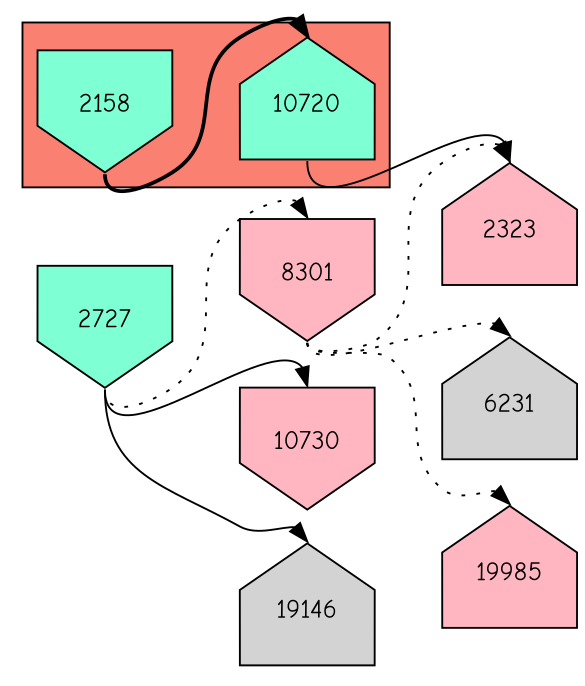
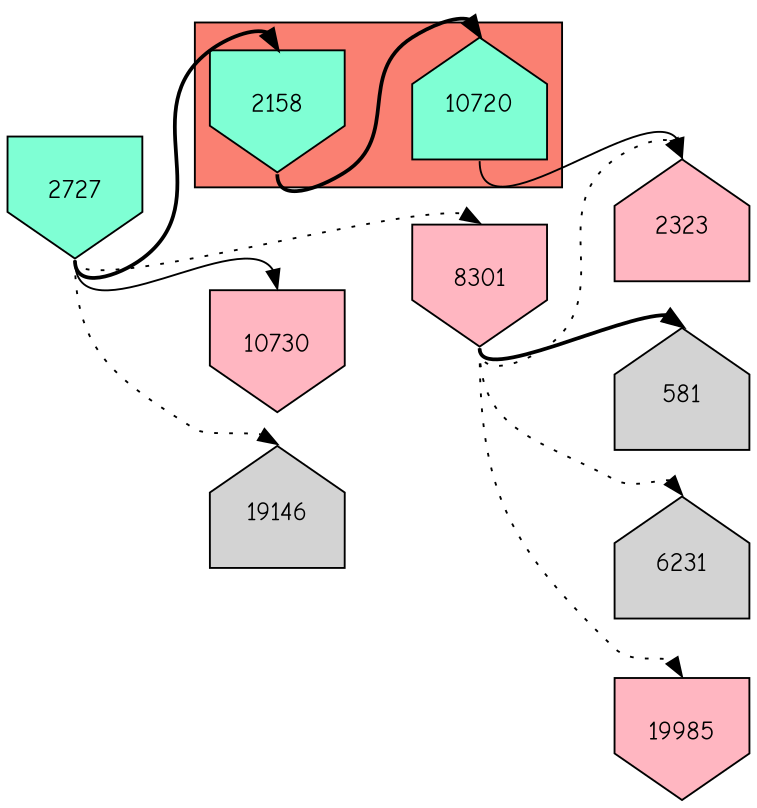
edge "2727" -> "2158": added
node "581": added
edge "2727" -> "19146": style solid -> dotted
node "19985": shape house -> invhouse
